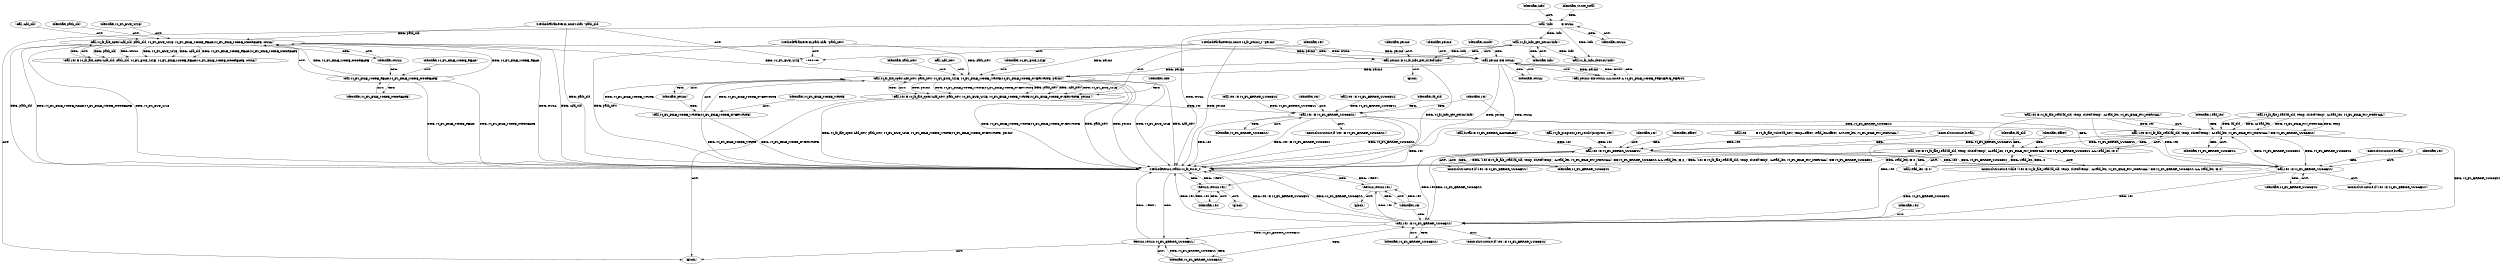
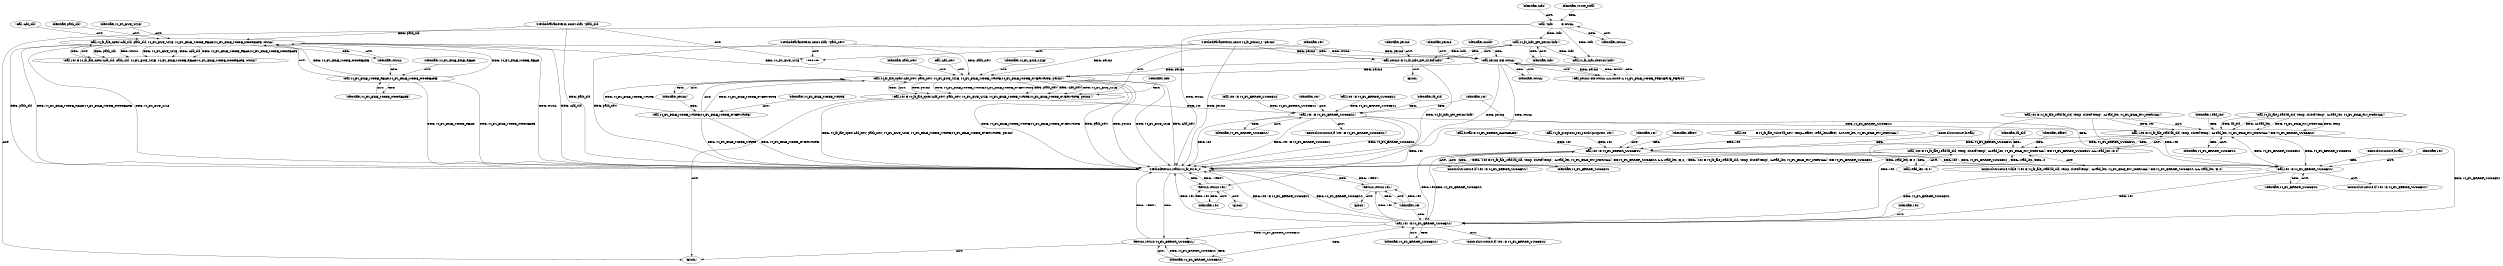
node "(MethodParameterIn,path char *path_new)": label "(MethodParameterIn,path char *path_new)" -> "(MethodParameterIn,const char *path_new)"
node "(Identifier,M_FS_FILE_MODE_READ)": label "(Identifier,M_FS_FILE_MODE_READ)" -> "(Identifier,M_FS_FILE_FILE_READ)"
